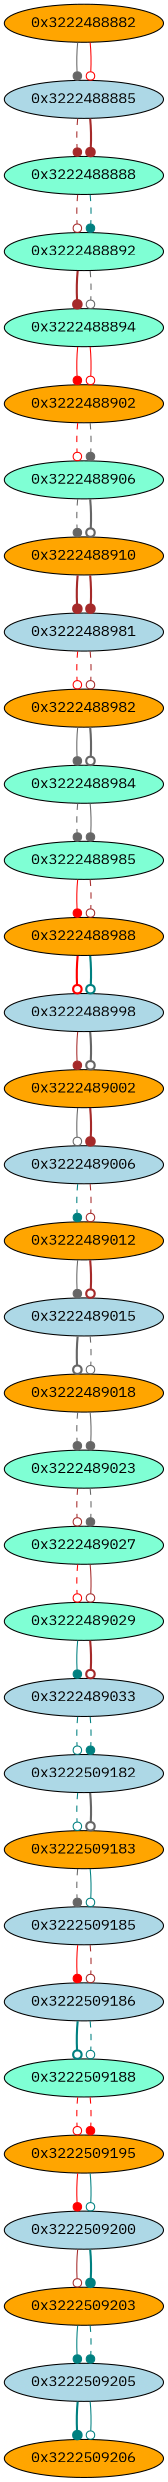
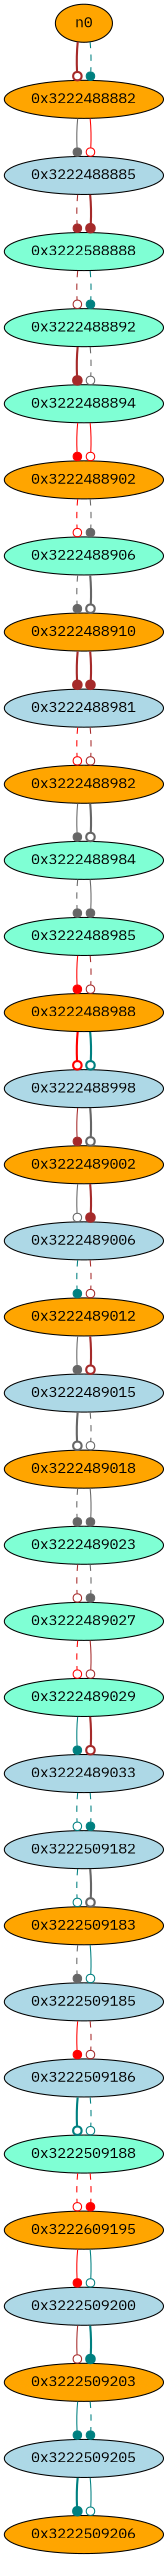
node "n0": added
node "0x3222488888": label "0x3222488888" -> "0x3222588888"
node "0x3222509195": label "0x3222509195" -> "0x3222609195"
